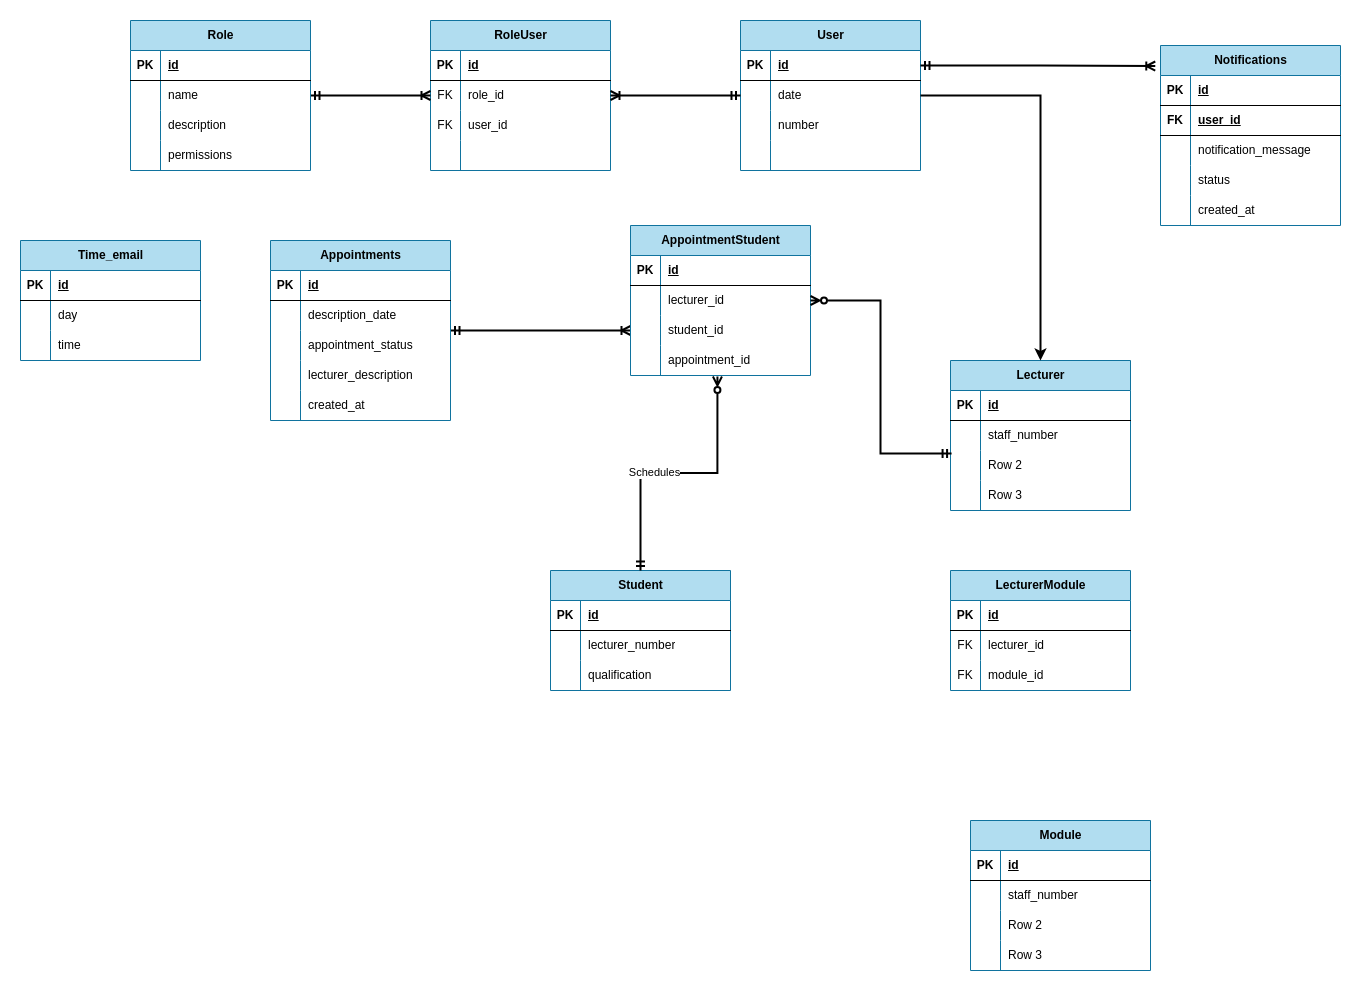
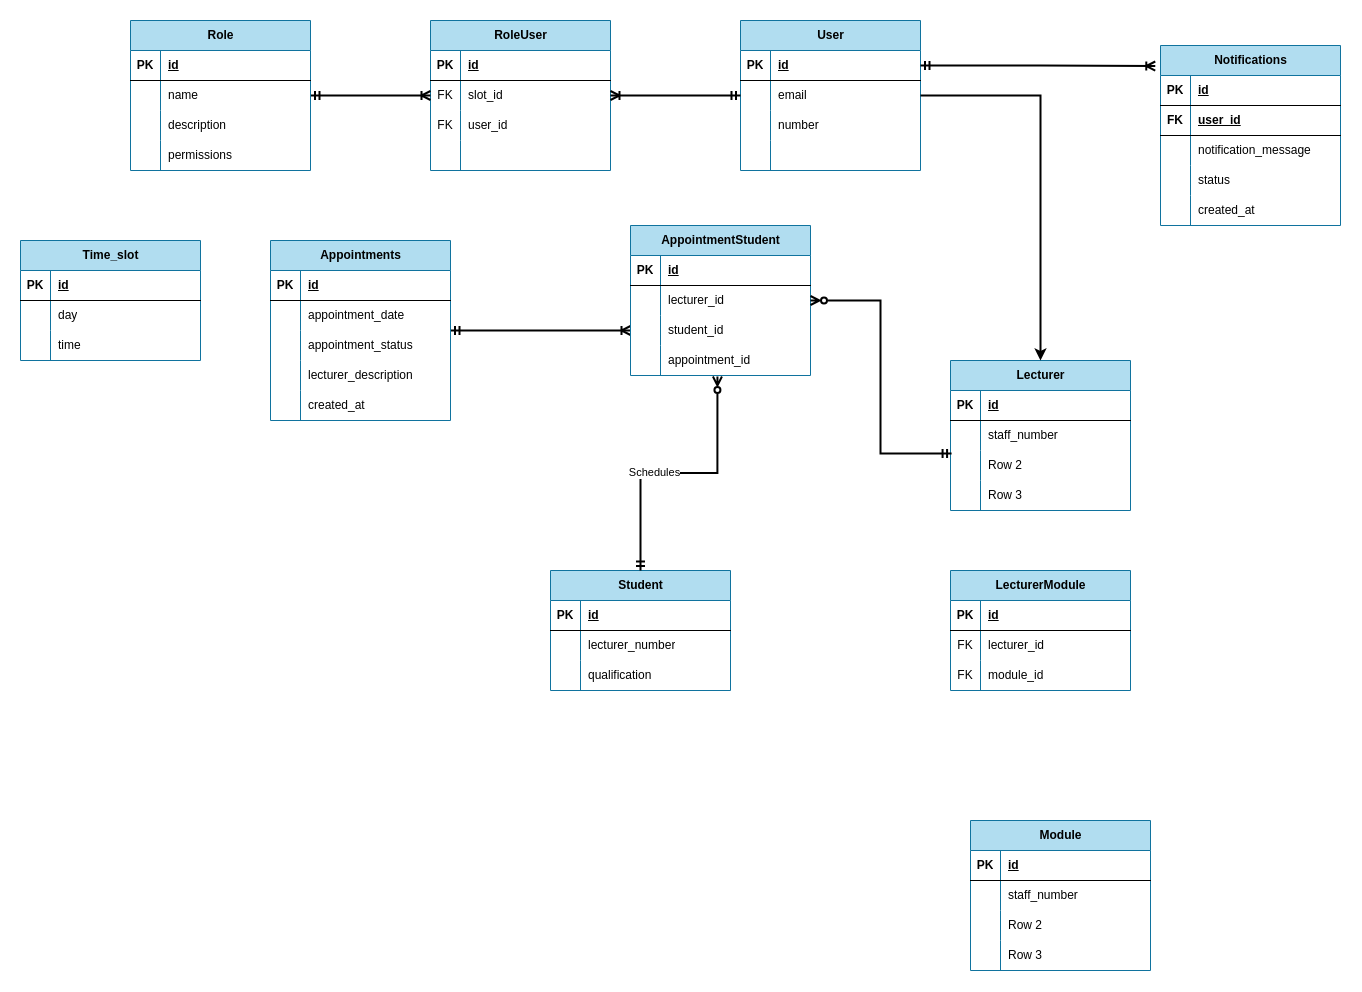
node "role_id": label "role_id" -> "slot_id"
node "date": label "date" -> "email"
node "Time_email": label "Time_email" -> "Time_slot"
node "description_date": label "description_date" -> "appointment_date"
